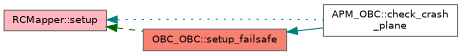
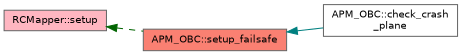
edge "APM_OBC::check_crash _plane" -> "RCMapper::setup": removed
node "OBC_OBC::setup_failsafe": label "OBC_OBC::setup_failsafe" -> "APM_OBC::setup_failsafe"
